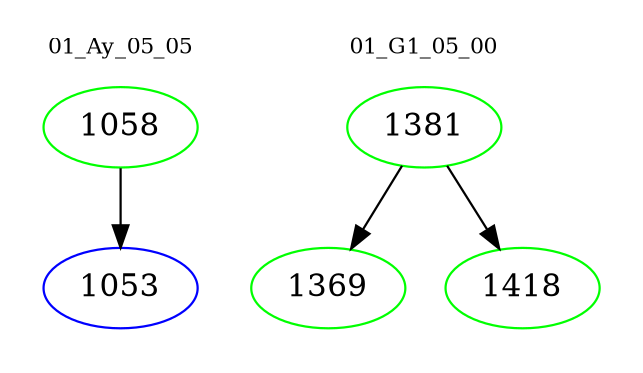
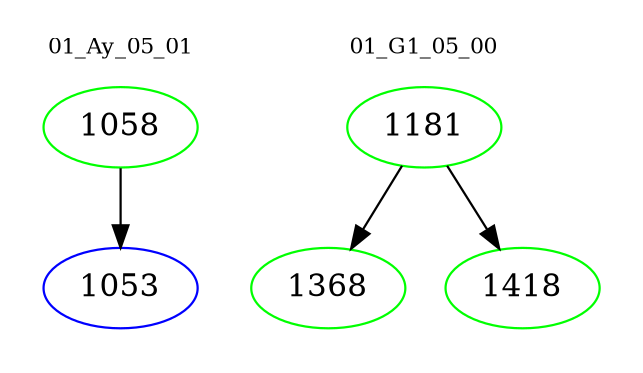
cluster "01_Ay_05_05": label "01_Ay_05_05" -> "01_Ay_05_01"
node "1381": label "1381" -> "1181"
node "1369": label "1369" -> "1368"
